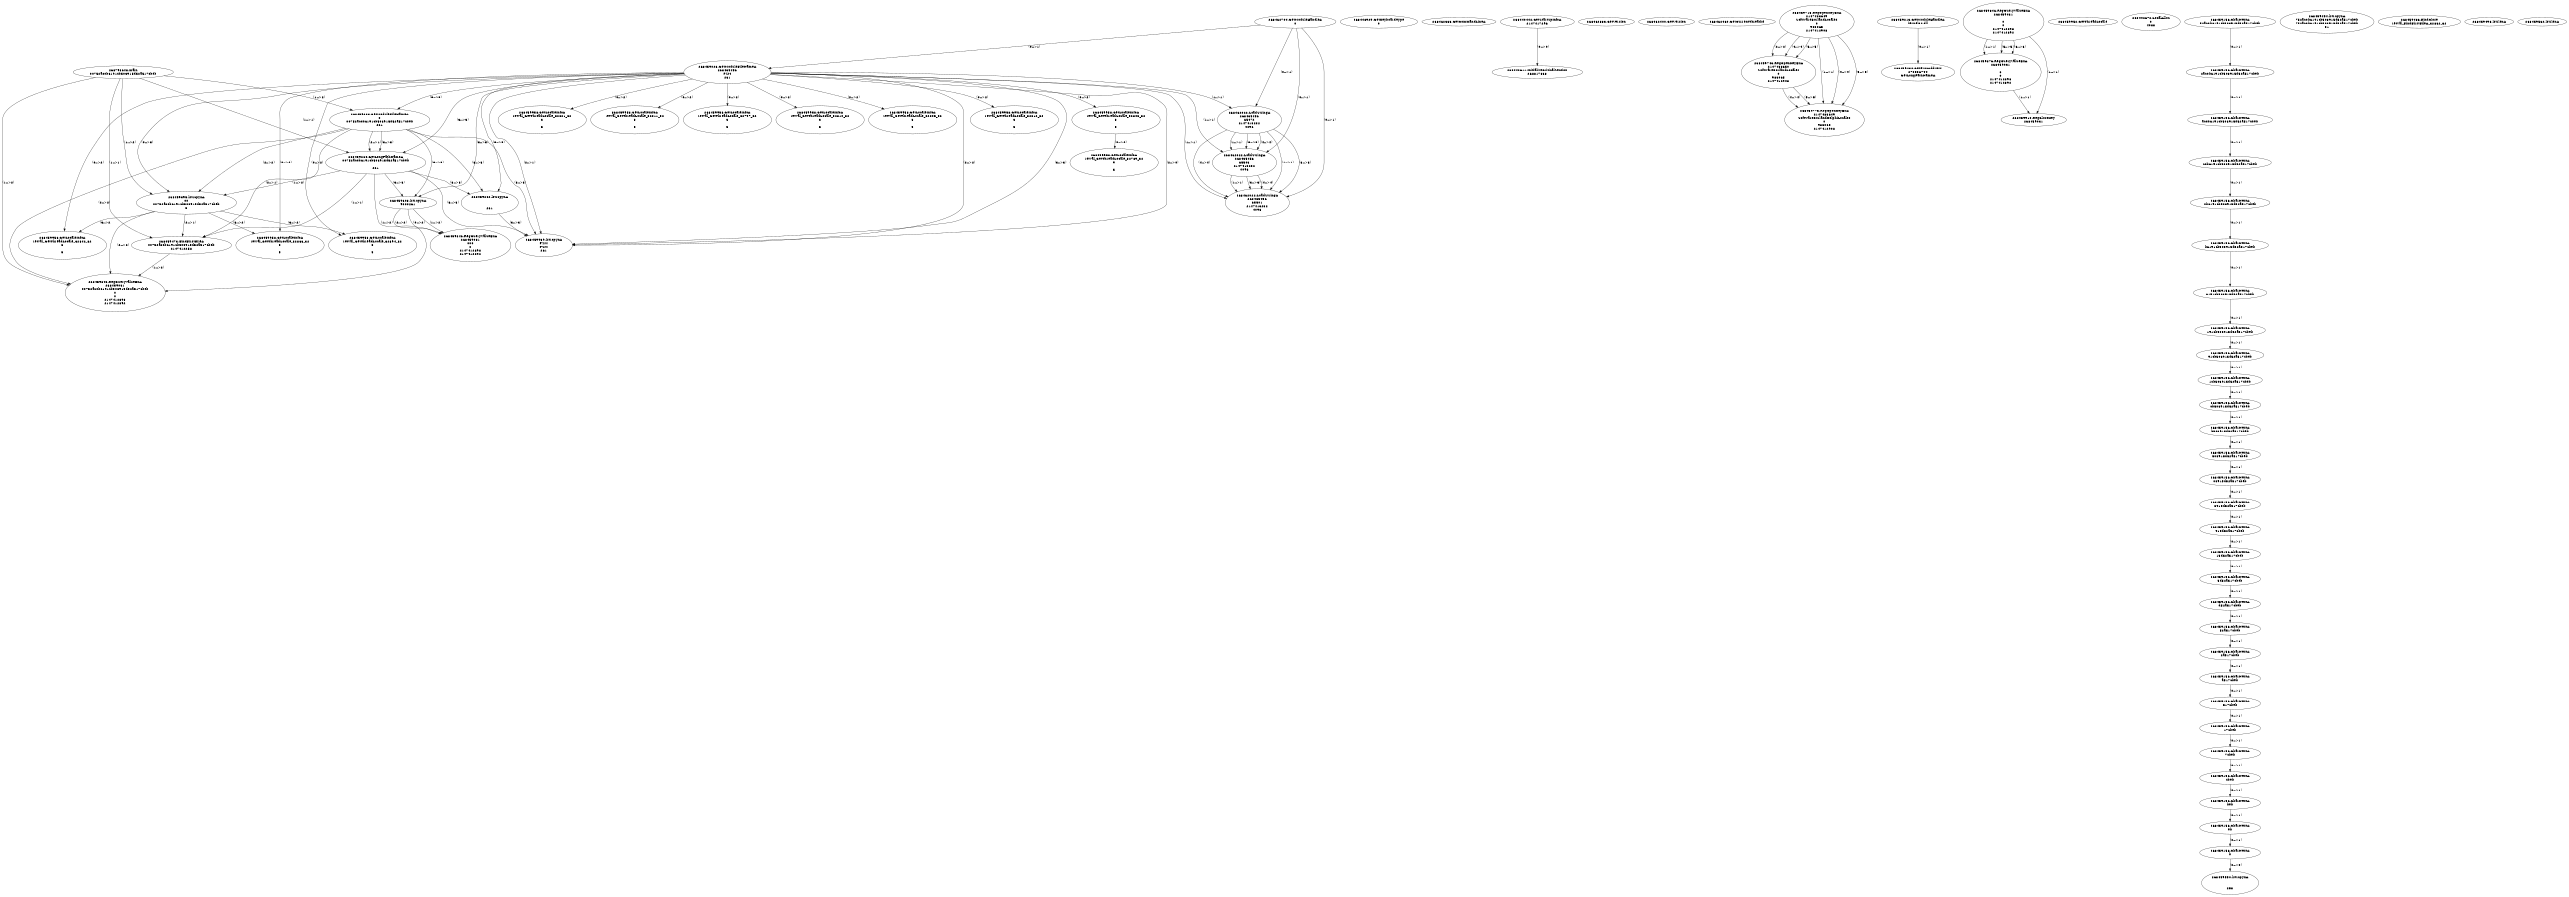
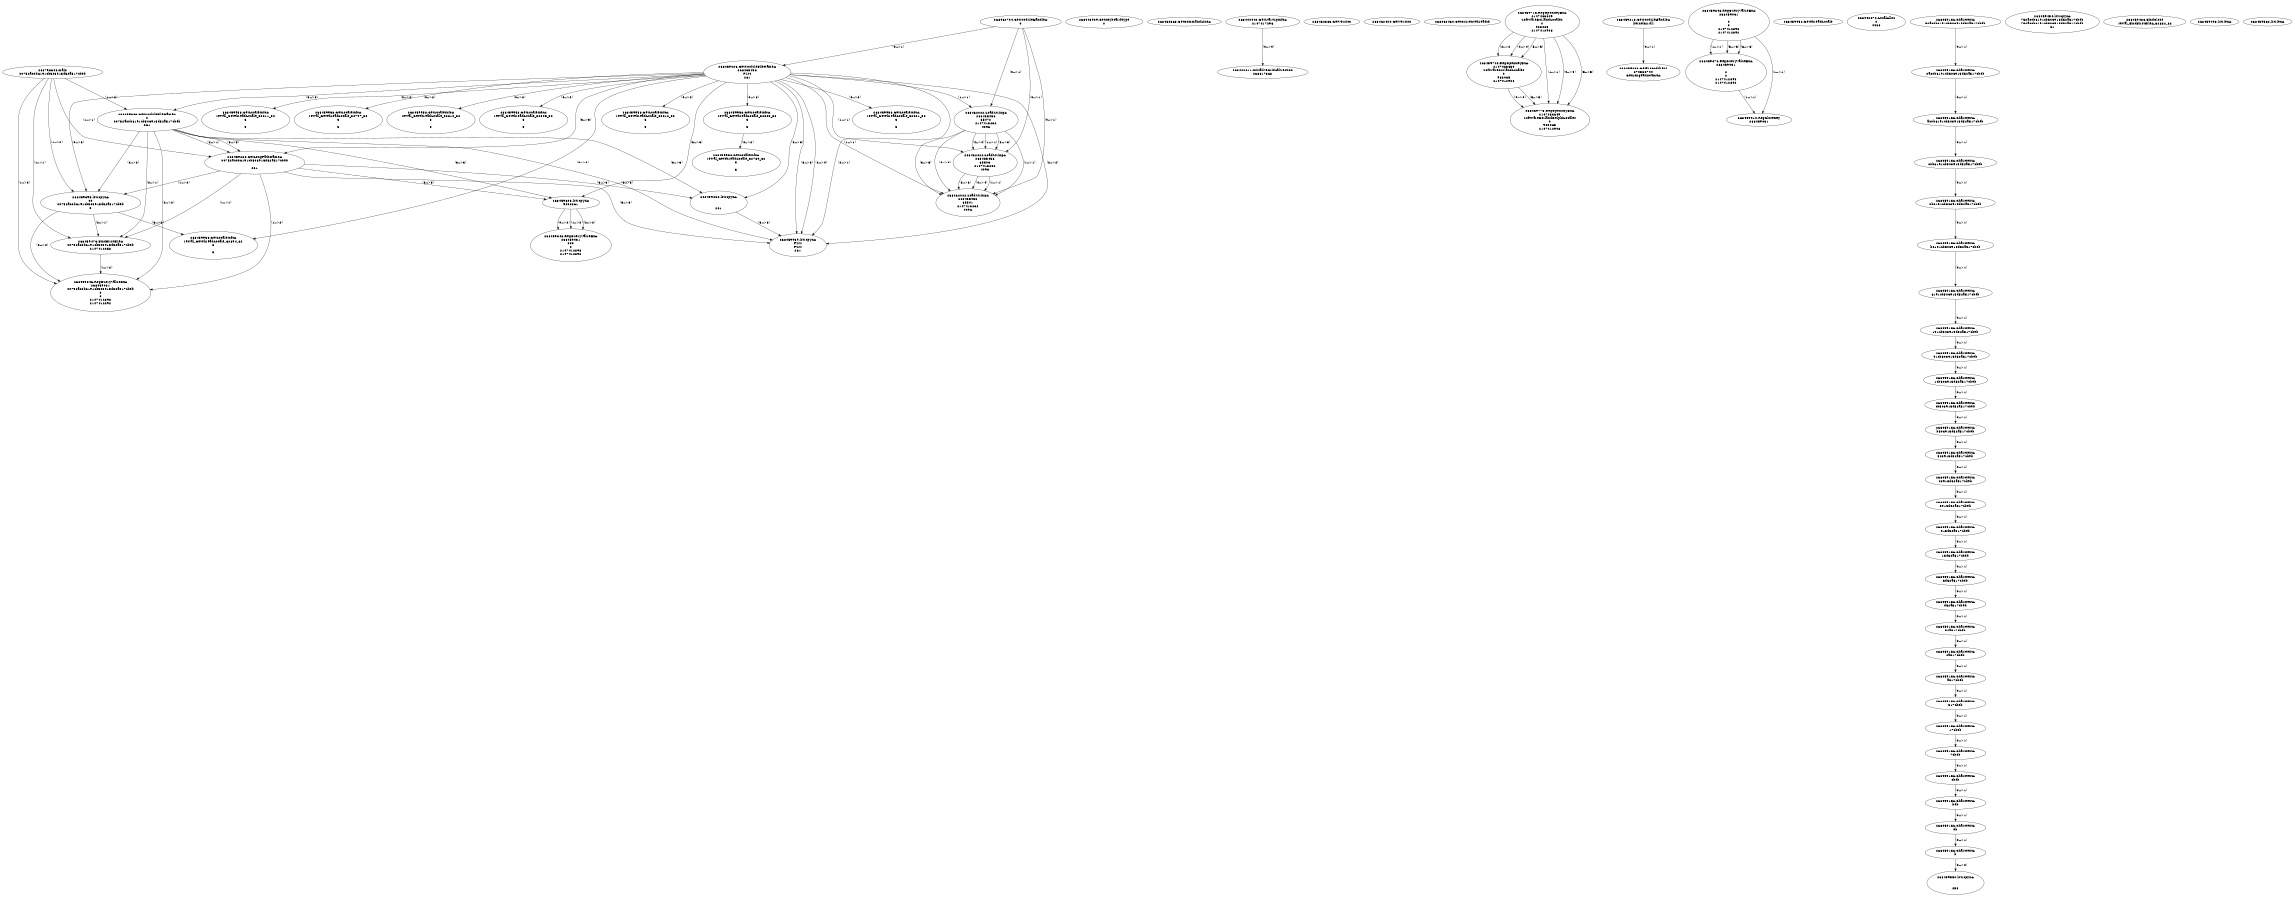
node "268459958.GetLocaleInfoA retval_GetThreadLocale_32842_32 3 5": removed
node "268459958.GetLocaleInfoA retval_GetThreadLocale_32866_32 3 5": removed
